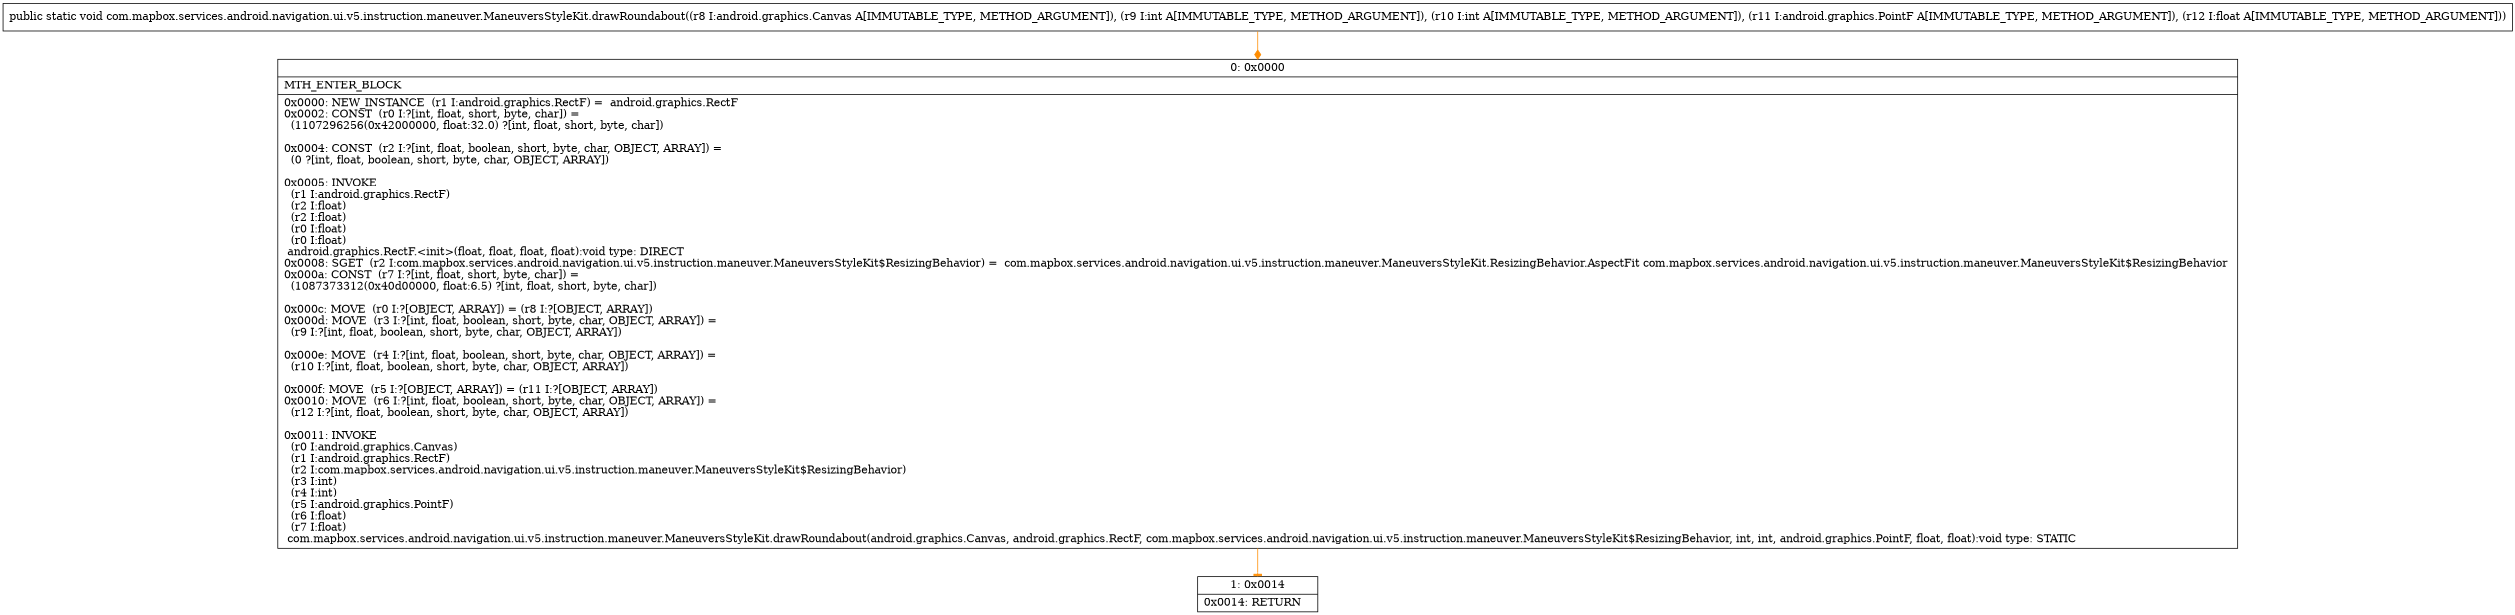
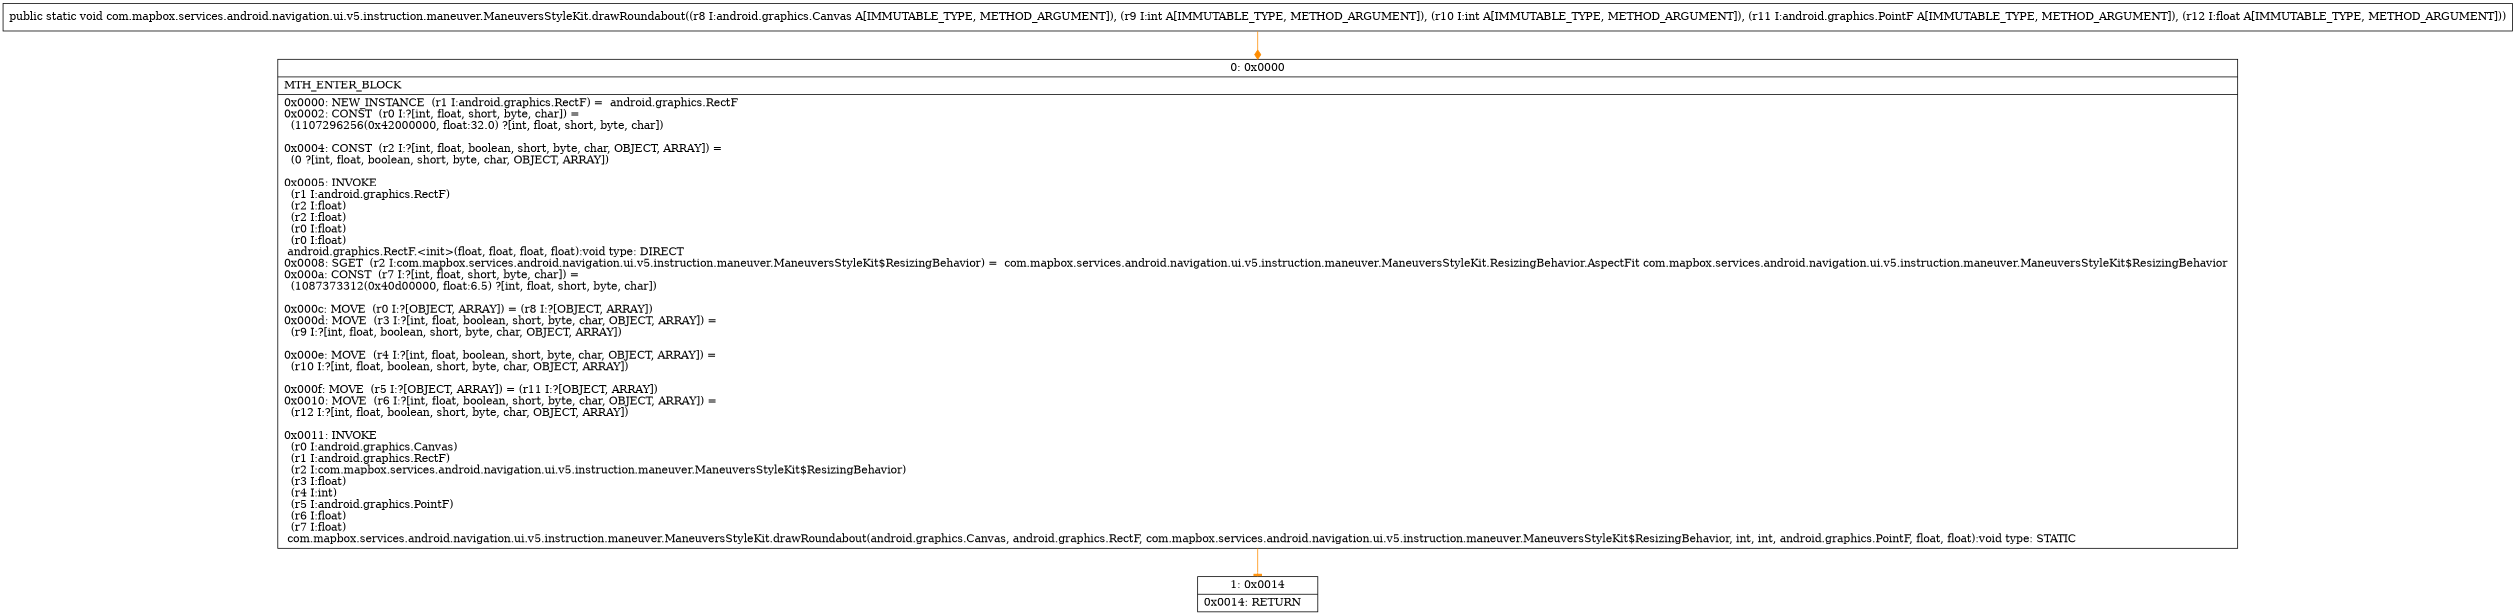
node "0: 0x0000": text "(r3 I:int)" -> "(r3 I:float)"
